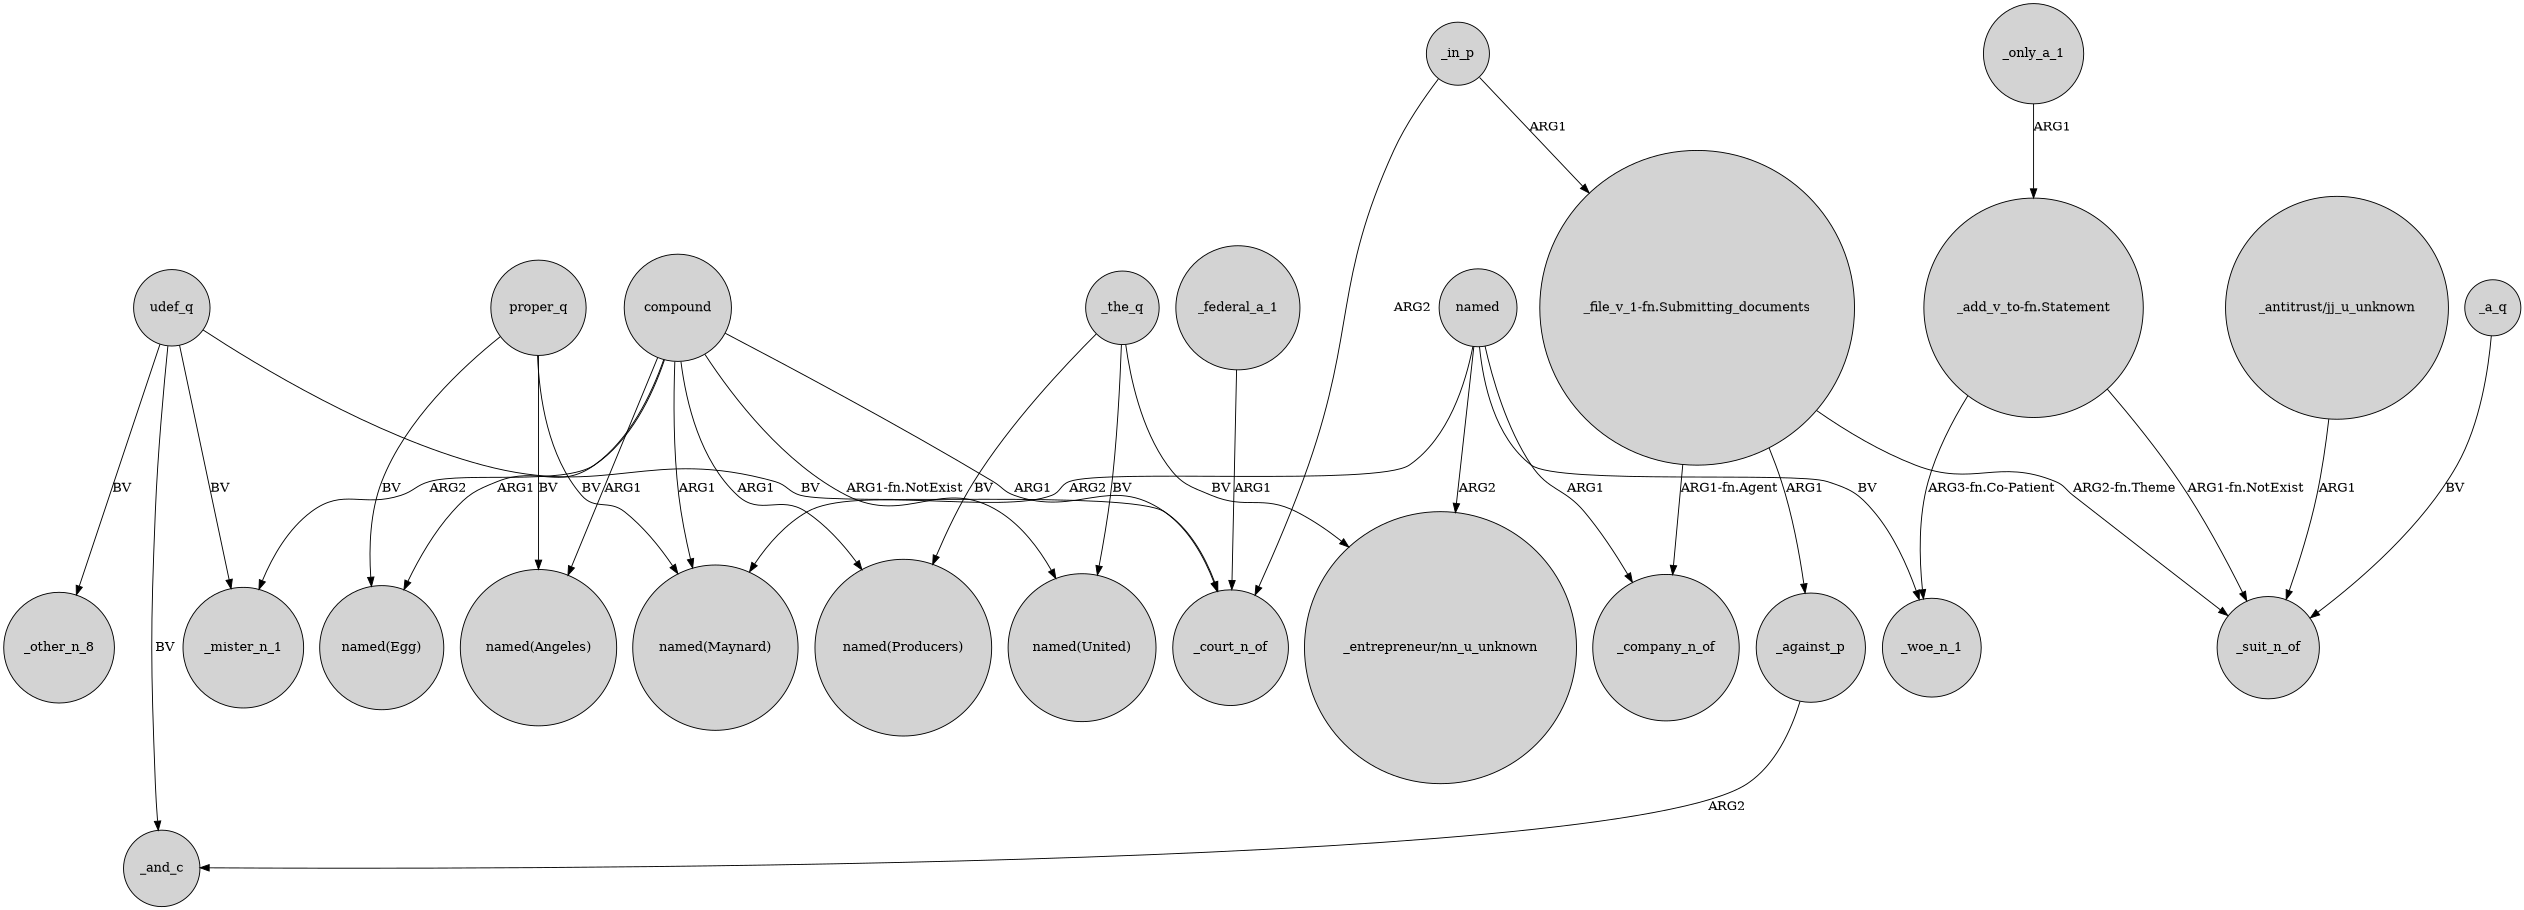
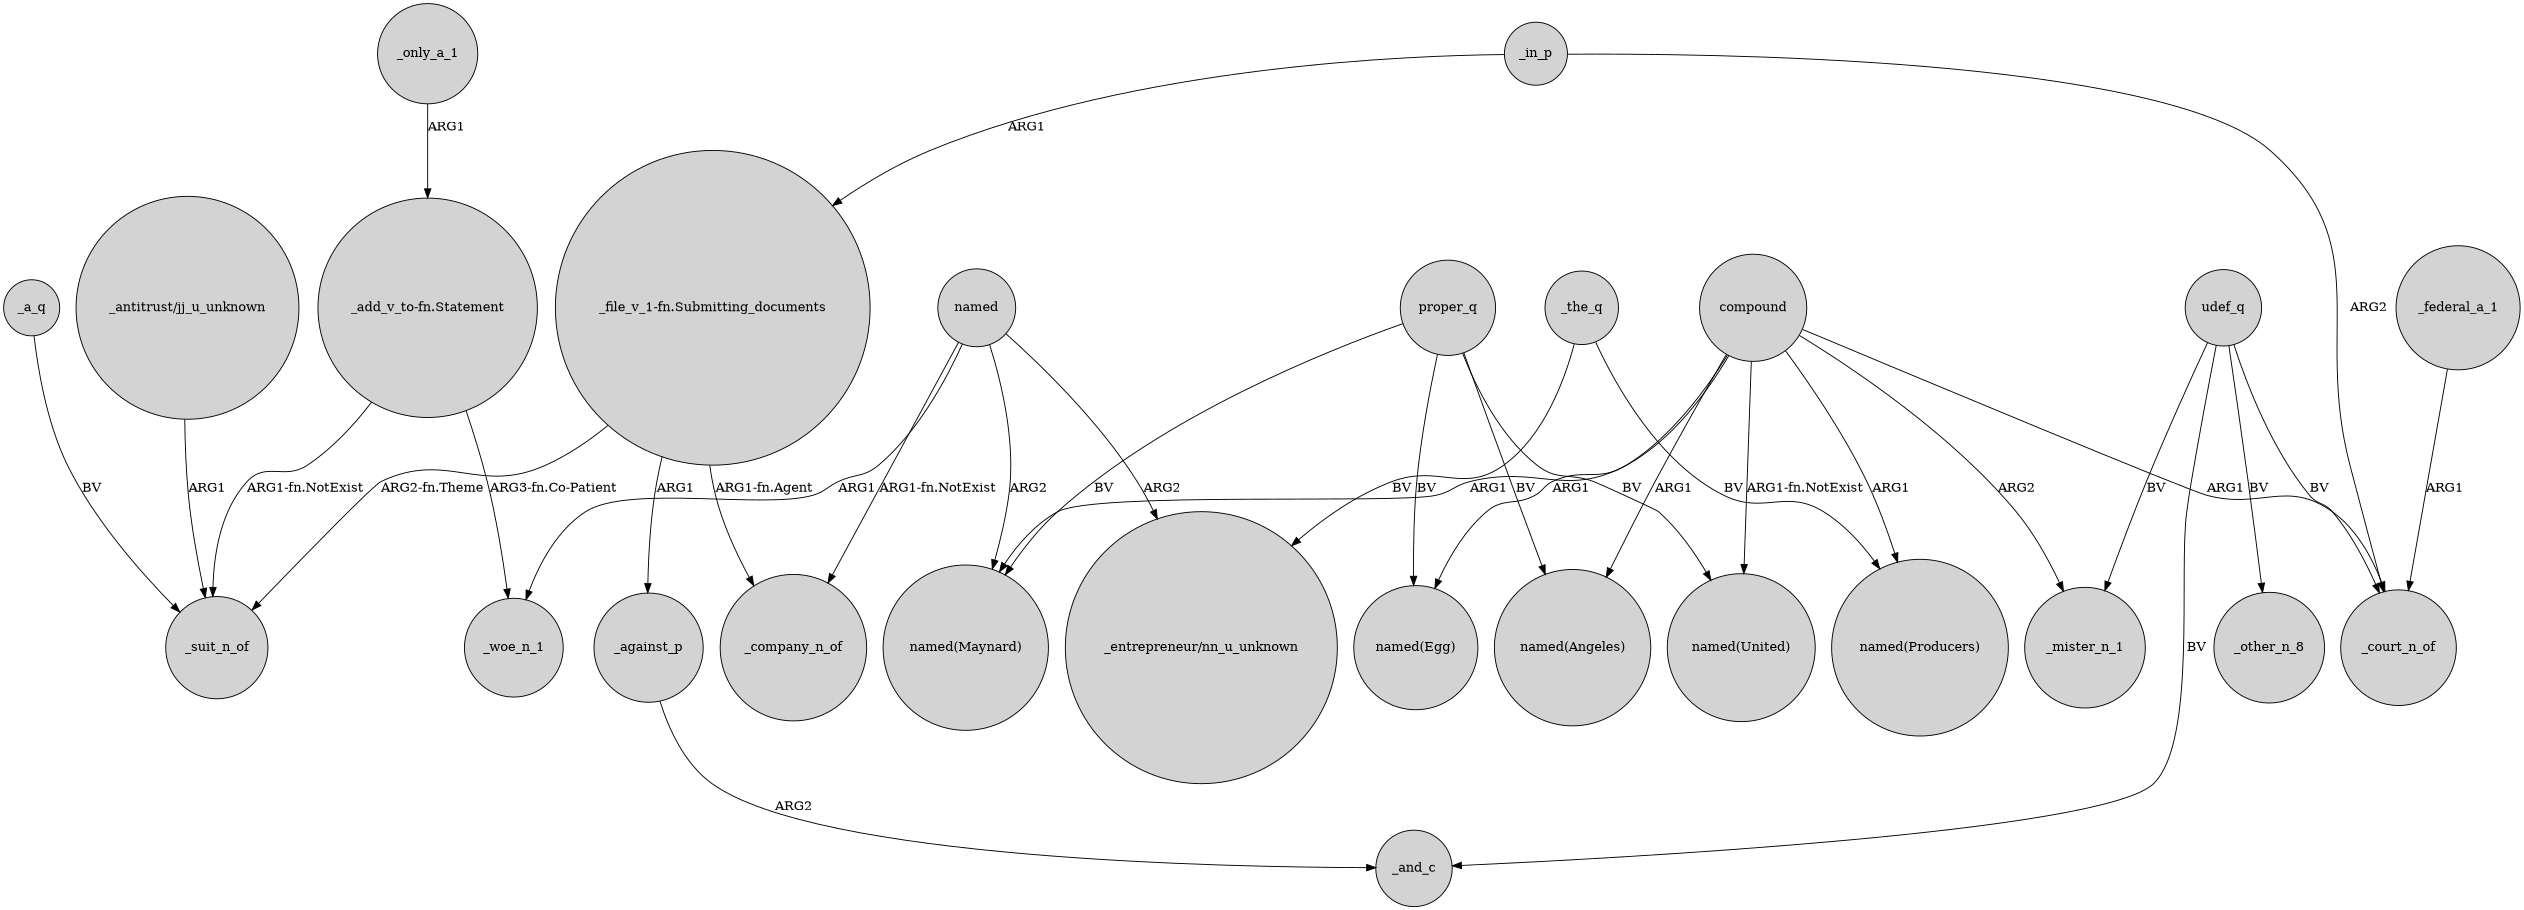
edge "_the_q" -> "named(United)": now "proper_q" -> "named(United)"
edge "named" -> "_company_n_of": label "ARG1" -> "ARG1-fn.NotExist"
edge "named" -> "_woe_n_1": label "BV" -> "ARG1"
